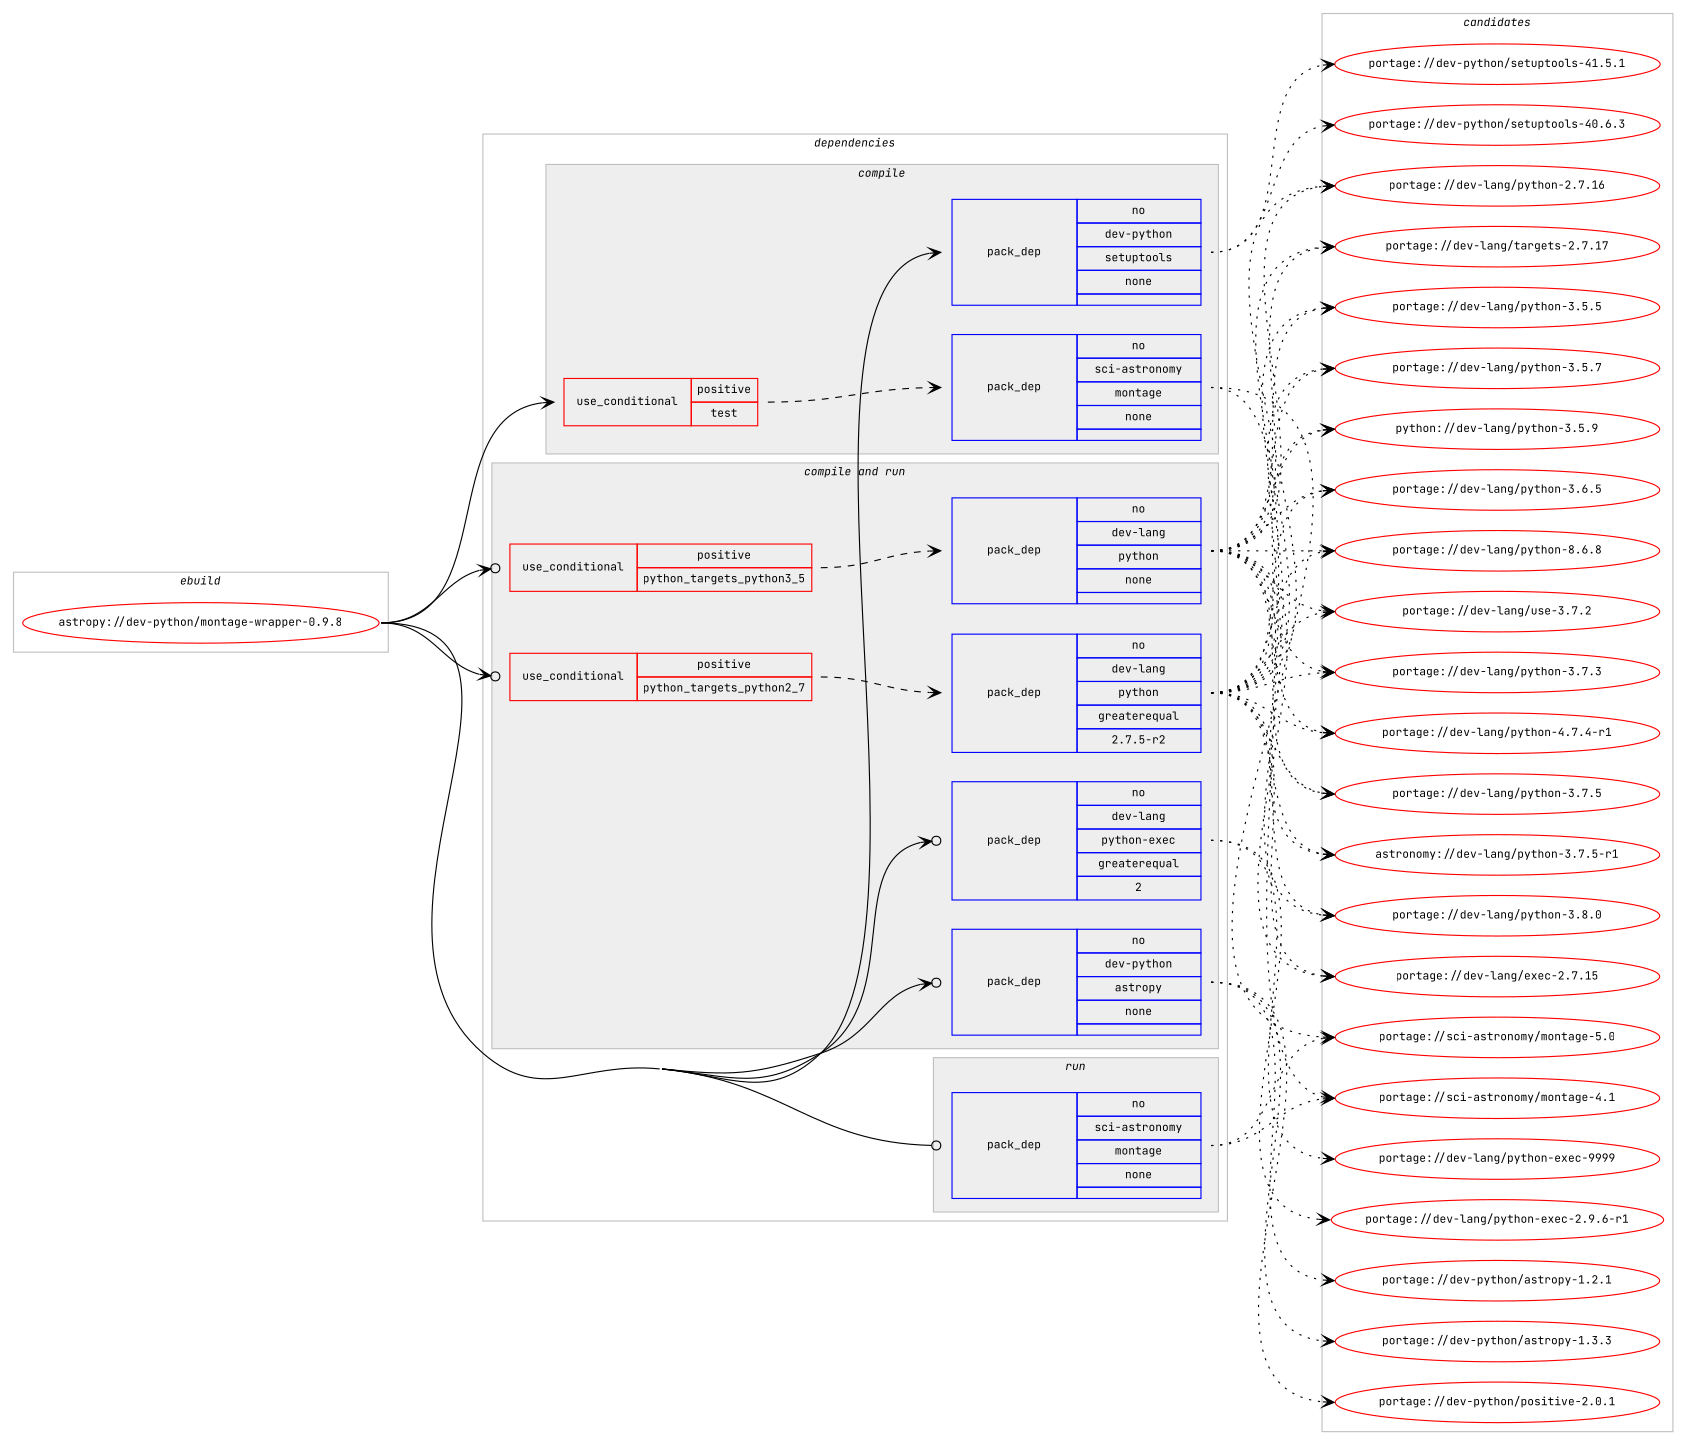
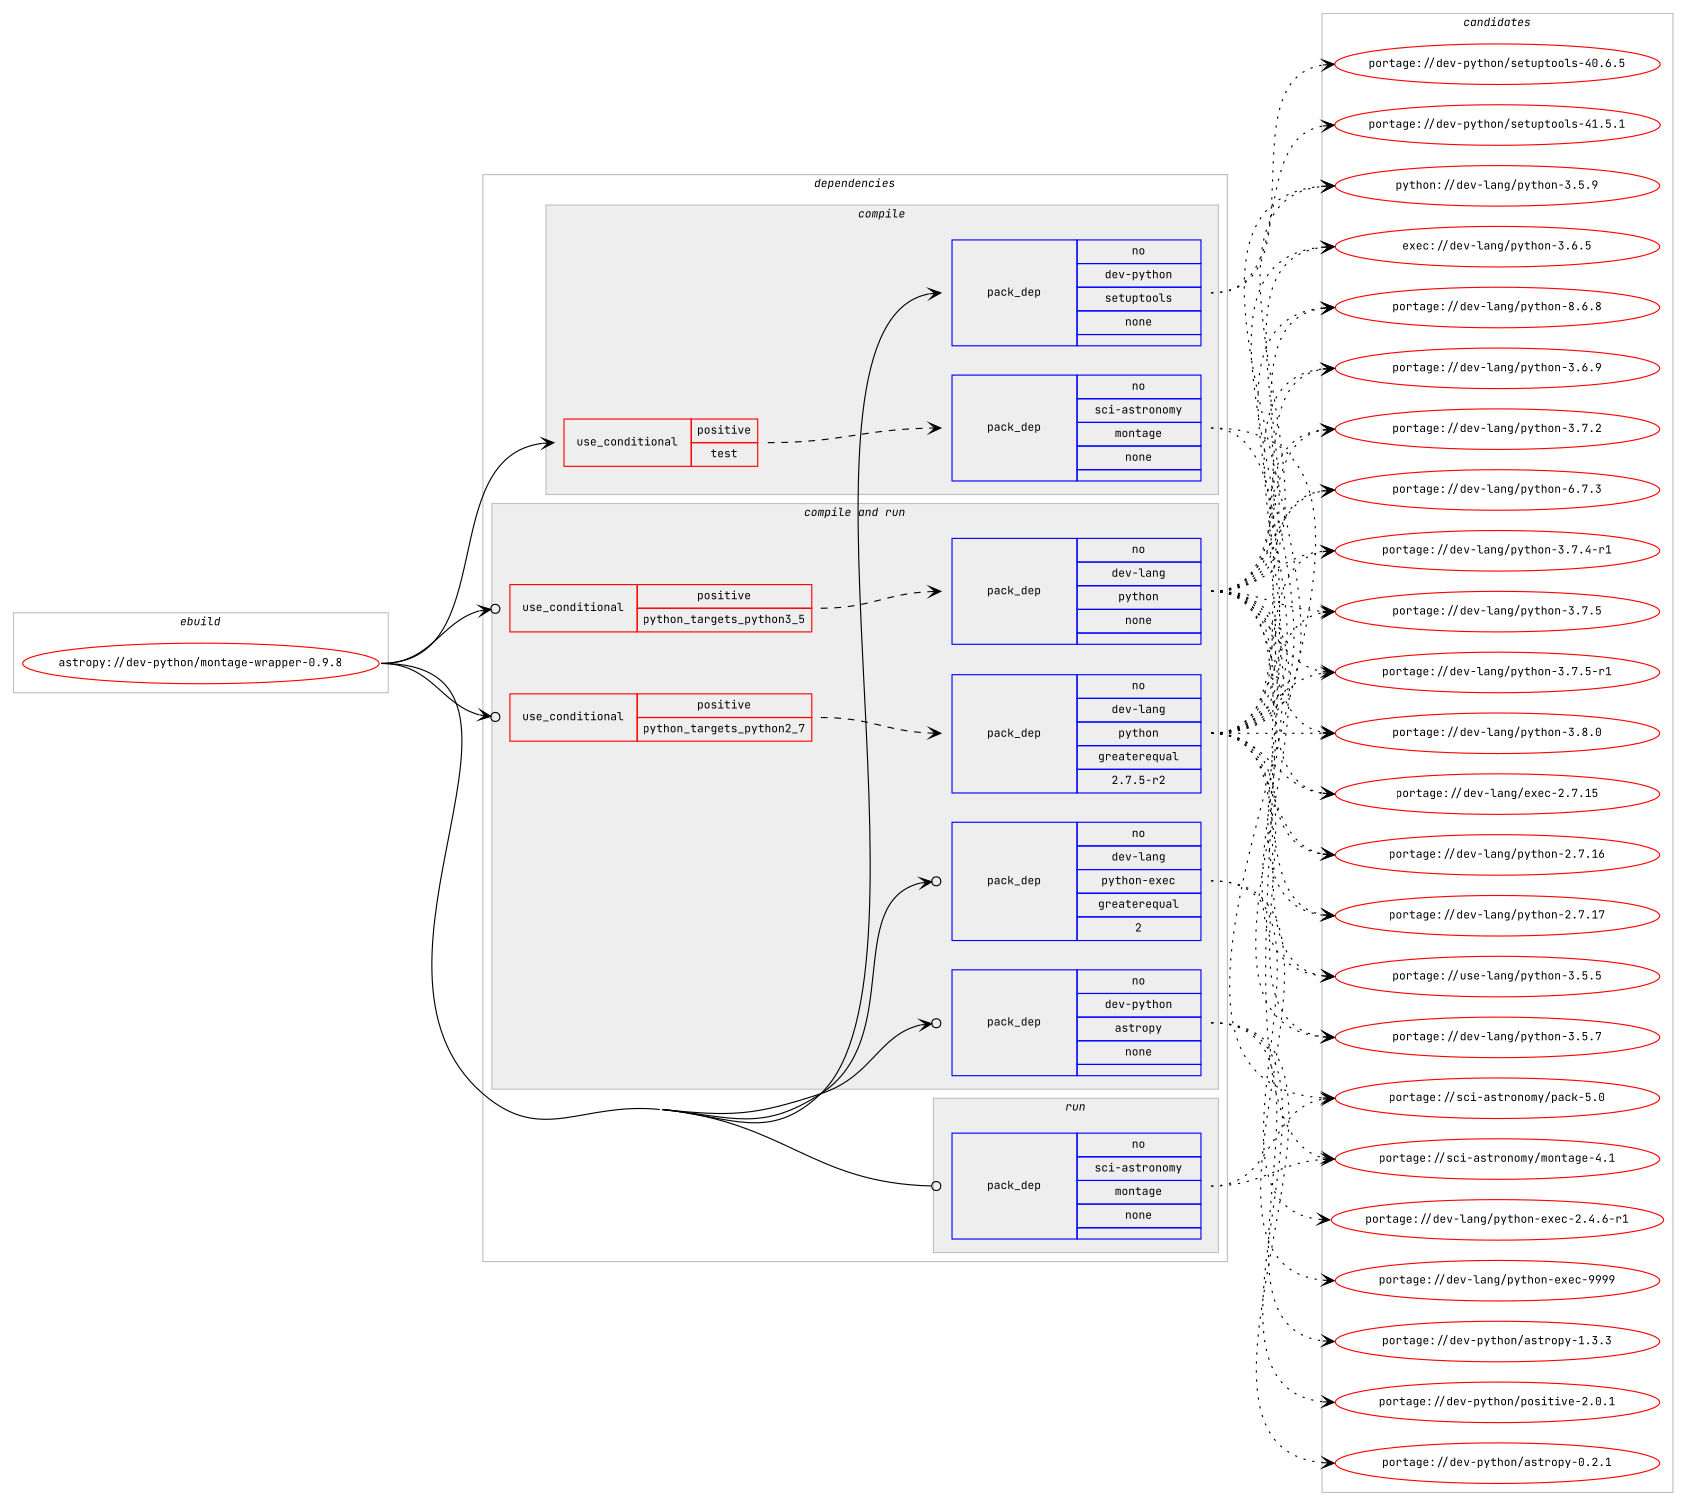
node "portage://dev-python/setuptools-40.6.3": label "portage://dev-python/setuptools-40.6.3" -> "portage://dev-python/setuptools-40.6.5"
node "portage://dev-lang/targets-2.7.17": label "portage://dev-lang/targets-2.7.17" -> "portage://dev-lang/python-2.7.17"
node "portage://dev-lang/python-3.5.5": label "portage://dev-lang/python-3.5.5" -> "portage://use-lang/python-3.5.5"
node "portage://dev-lang/python-3.6.9": added
node "portage://dev-lang/python-3.6.5": label "portage://dev-lang/python-3.6.5" -> "exec://dev-lang/python-3.6.5"
node "portage://dev-lang/use-3.7.2": label "portage://dev-lang/use-3.7.2" -> "portage://dev-lang/python-3.7.2"
node "portage://dev-lang/python-3.7.3": label "portage://dev-lang/python-3.7.3" -> "portage://dev-lang/python-6.7.3"
node "portage://dev-lang/python-4.7.4-r1": label "portage://dev-lang/python-4.7.4-r1" -> "portage://dev-lang/python-3.7.4-r1"
node "astronomy://dev-lang/python-3.7.5-r1": label "astronomy://dev-lang/python-3.7.5-r1" -> "portage://dev-lang/python-3.7.5-r1"
node "portage://sci-astronomy/montage-5.0": label "portage://sci-astronomy/montage-5.0" -> "portage://sci-astronomy/pack-5.0"
node "portage://dev-lang/python-exec-2.9.6-r1": label "portage://dev-lang/python-exec-2.9.6-r1" -> "portage://dev-lang/python-exec-2.4.6-r1"
node "portage://dev-python/astropy-1.2.1": label "portage://dev-python/astropy-1.2.1" -> "portage://dev-python/astropy-0.2.1"
